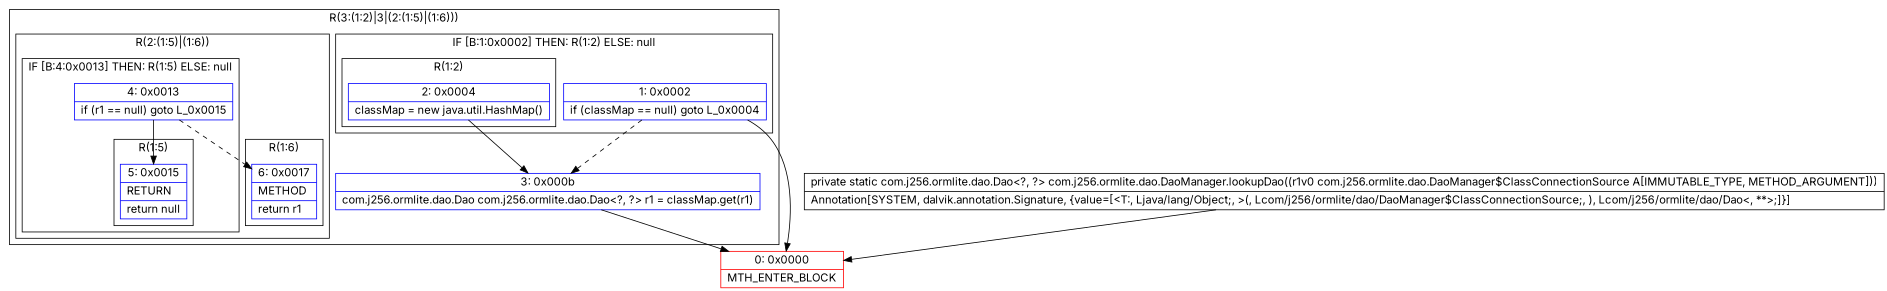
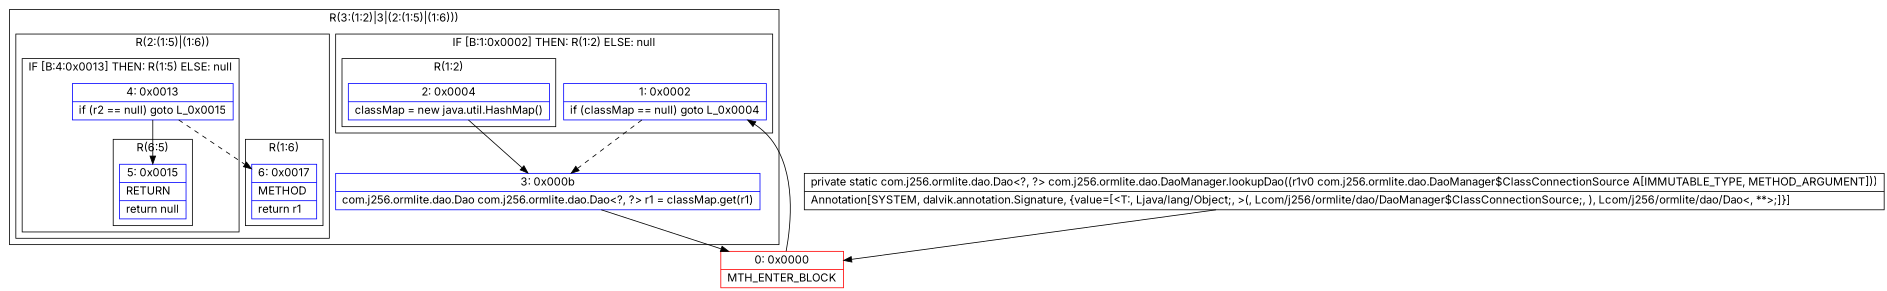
node "4: 0x0013": text "if (r1 == null) goto L_0x0015" -> "if (r2 == null) goto L_0x0015"
cluster "R(1:5)": label "R(1:5)" -> "R(6:5)"
edge "1: 0x0002" -> "0: 0x0000": reversed
